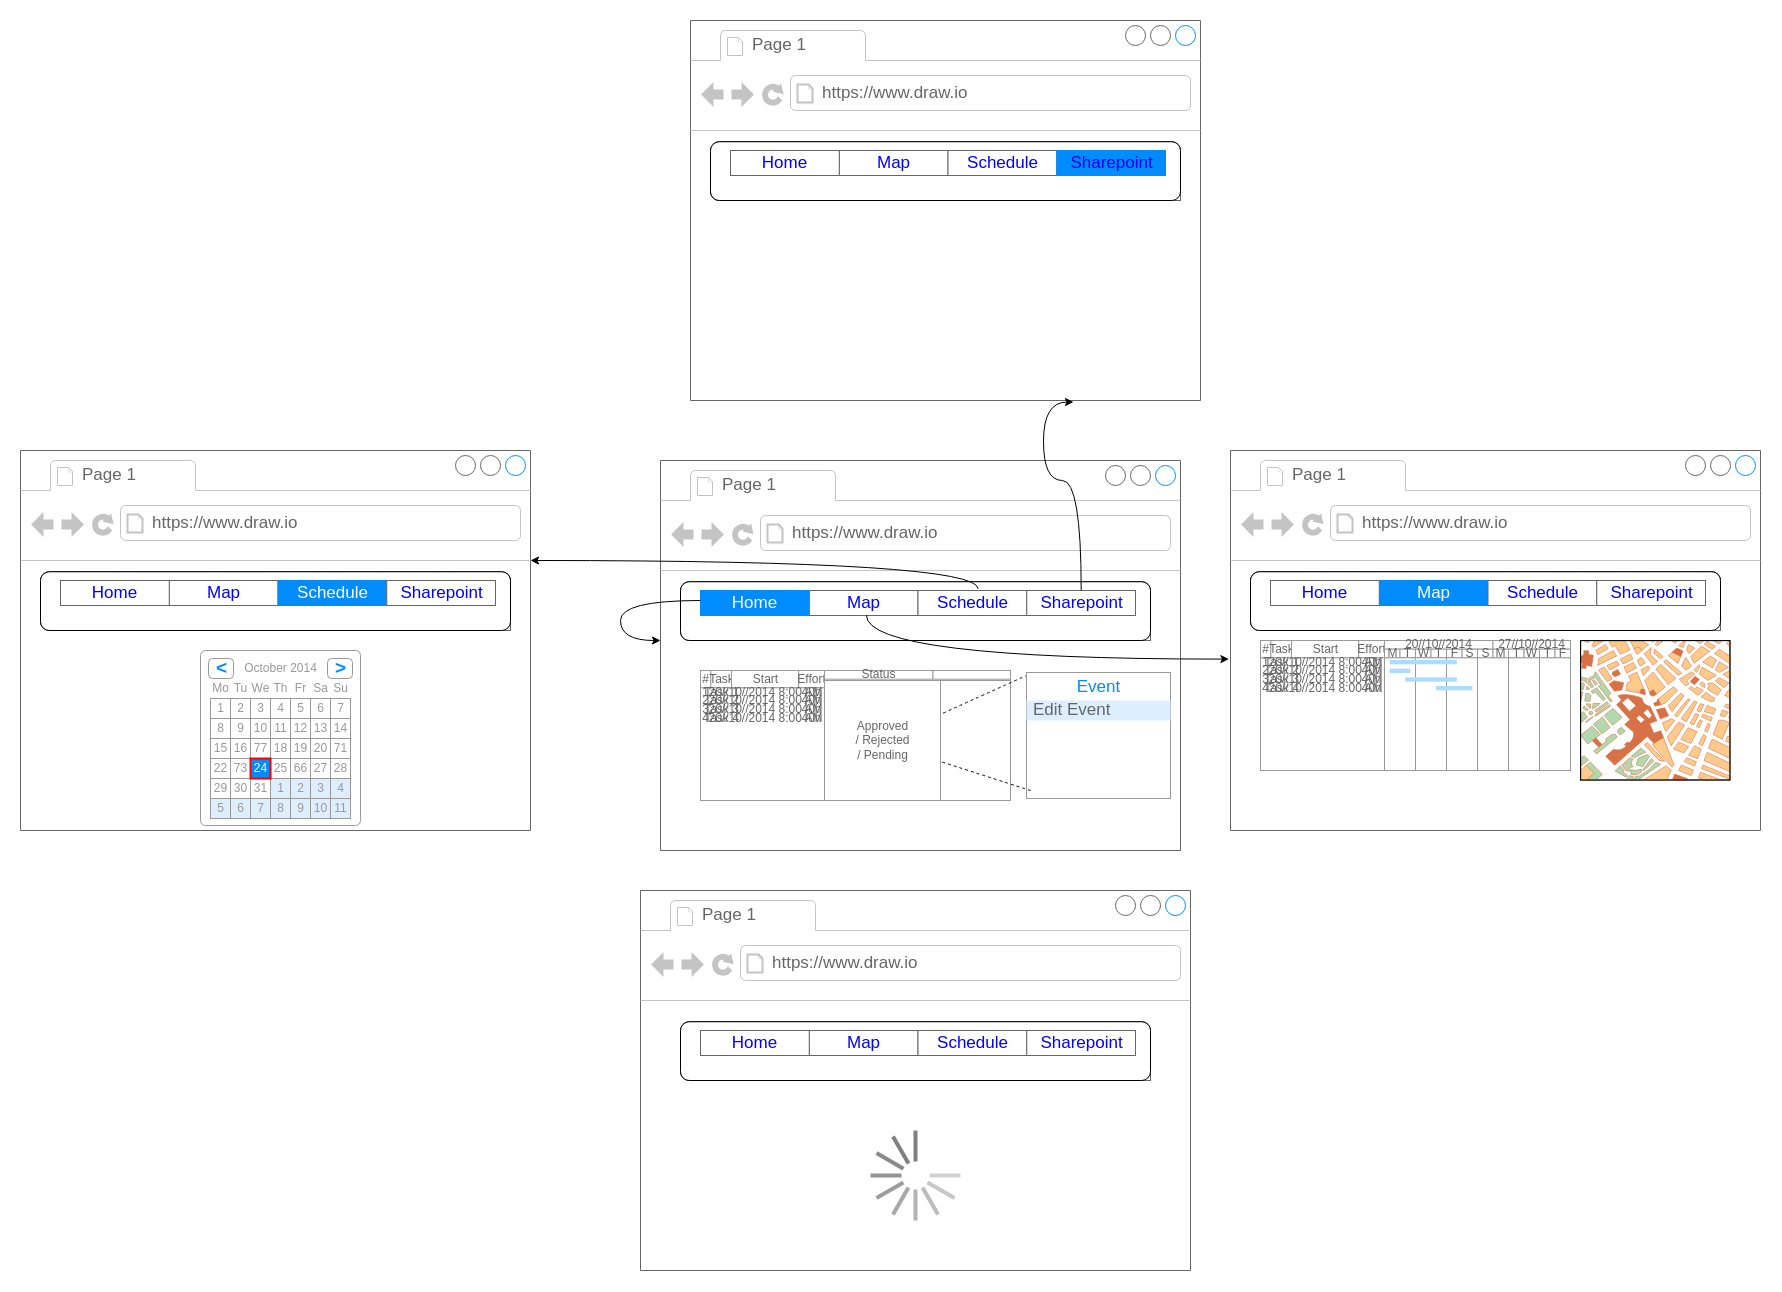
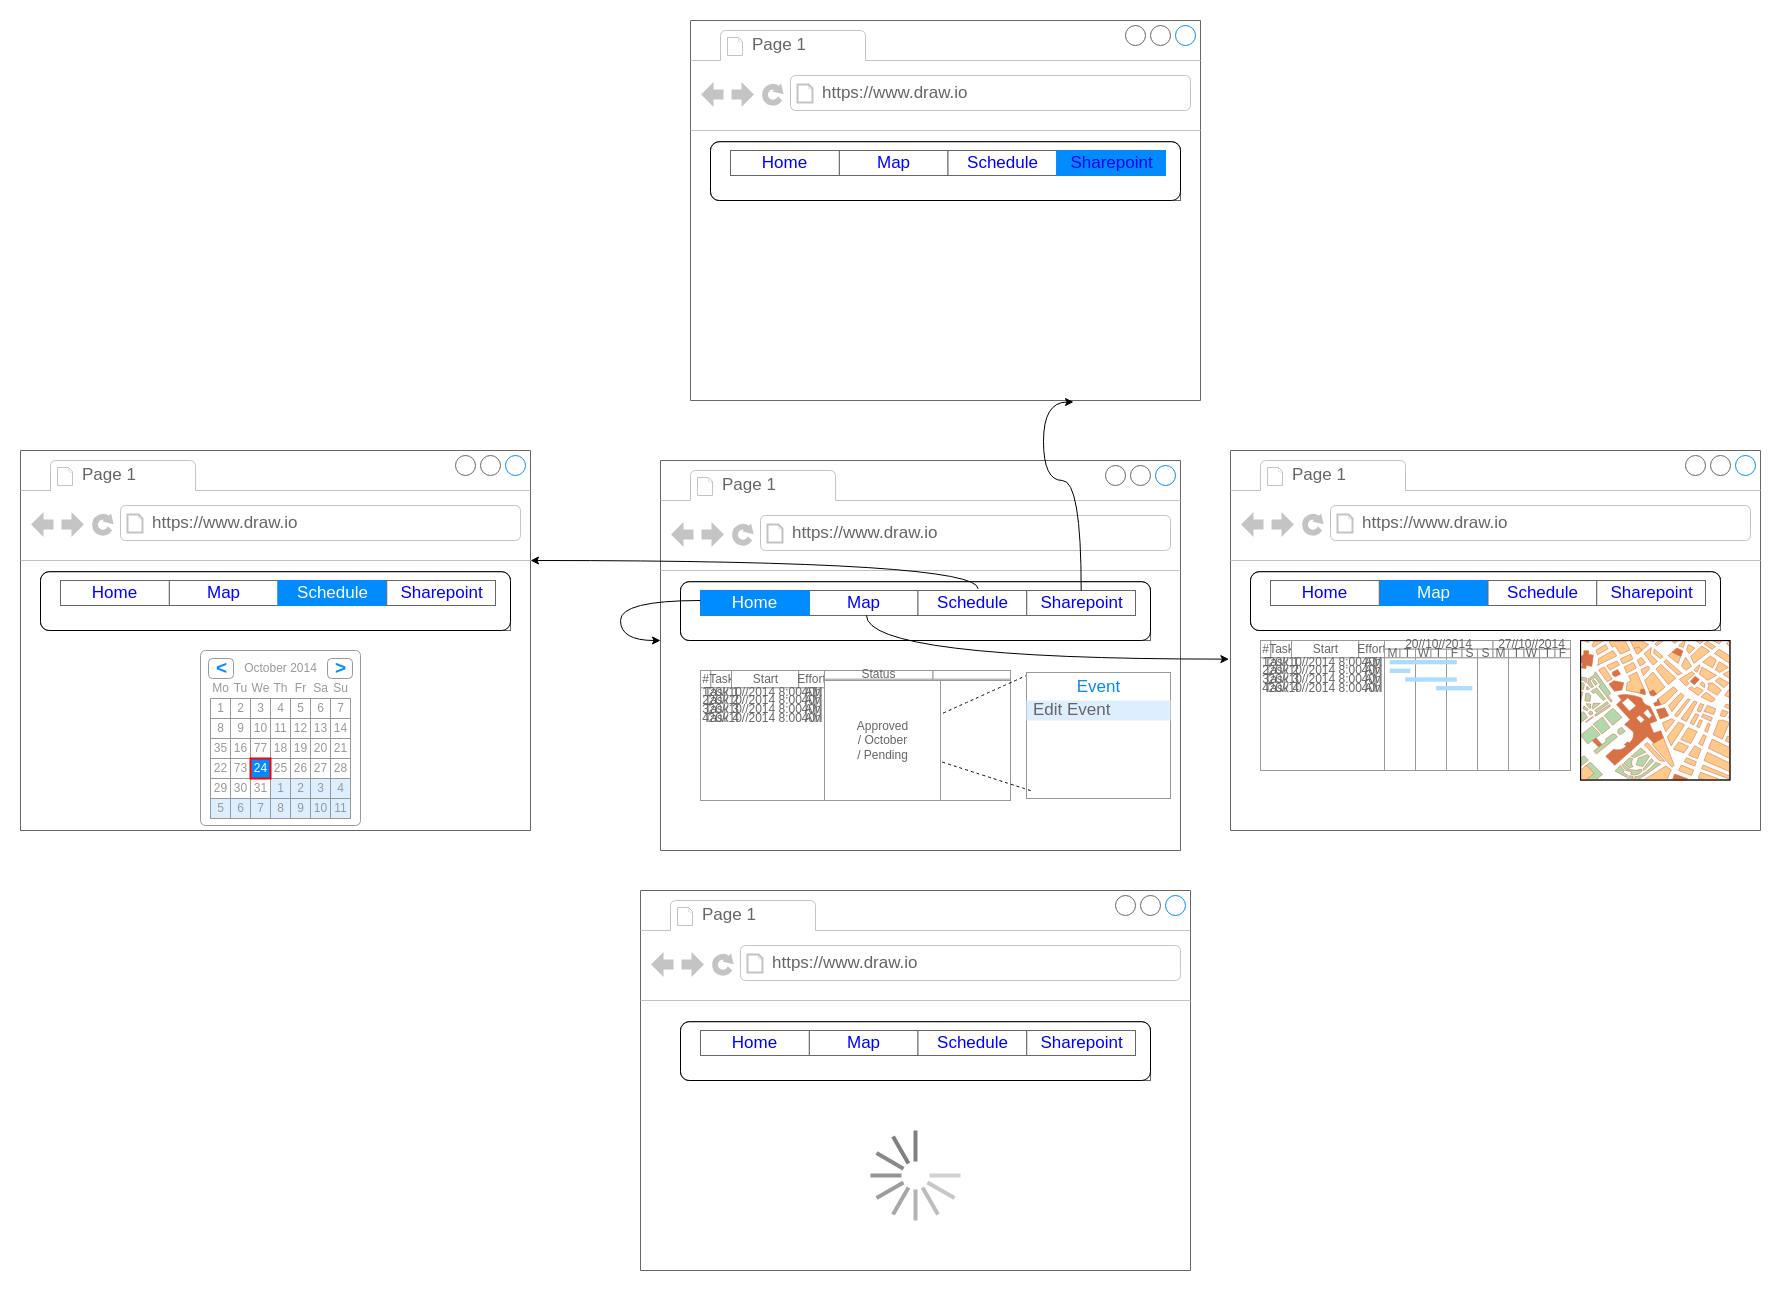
node "Approved / Rejected / Pending": label "Approved / Rejected / Pending" -> "Approved / October / Pending"
node "15": label "15" -> "35"
node "71": label "71" -> "21"
node "66": label "66" -> "26"
